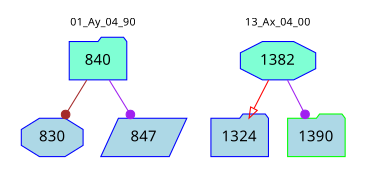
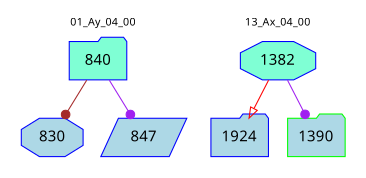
cluster "01_Ay_04_90": label "01_Ay_04_90" -> "01_Ay_04_00"
node "1324": label "1324" -> "1924"
